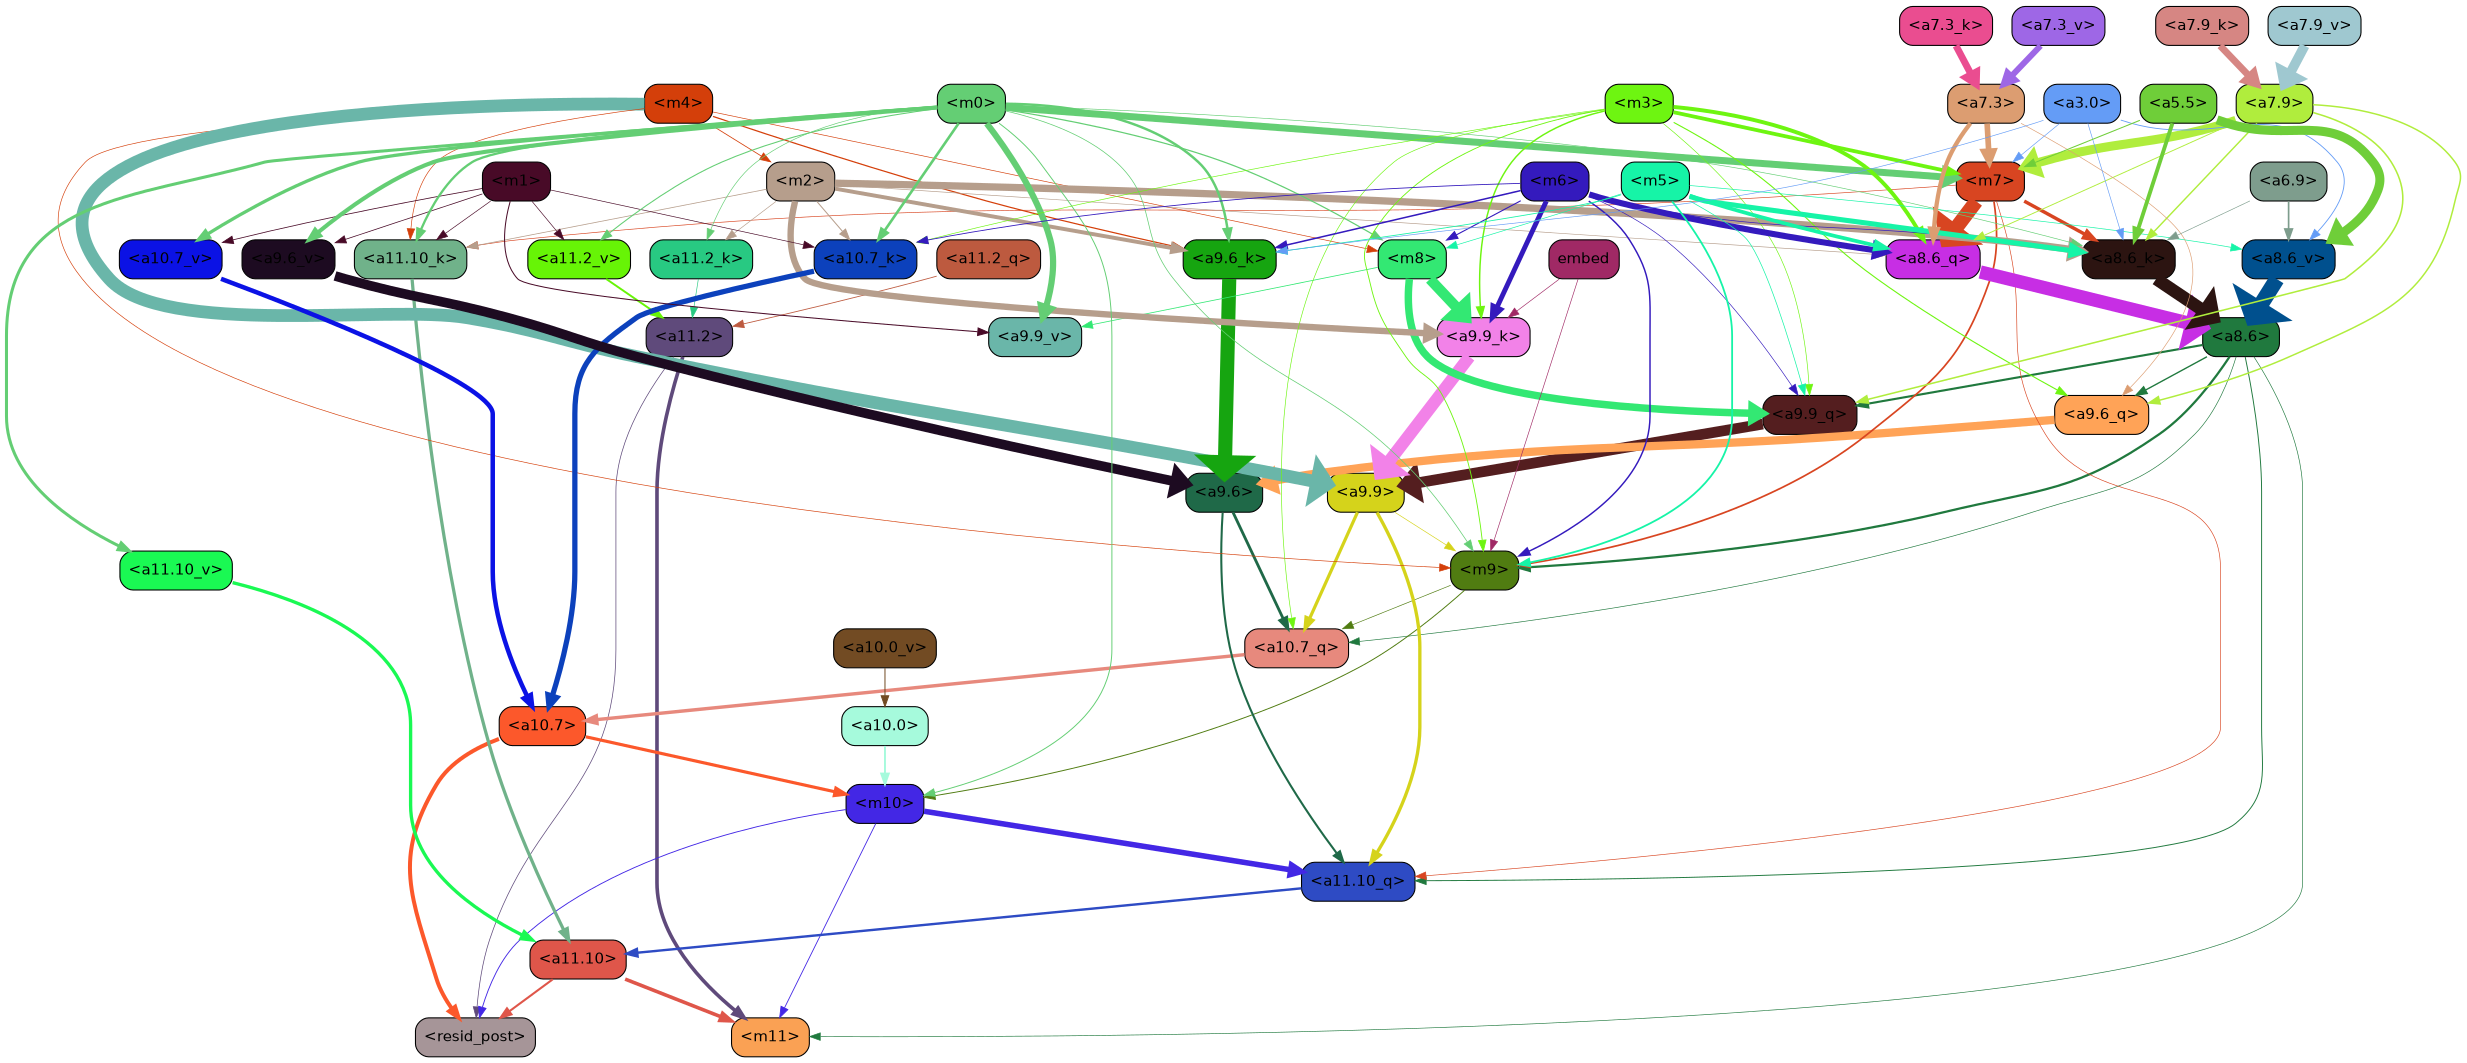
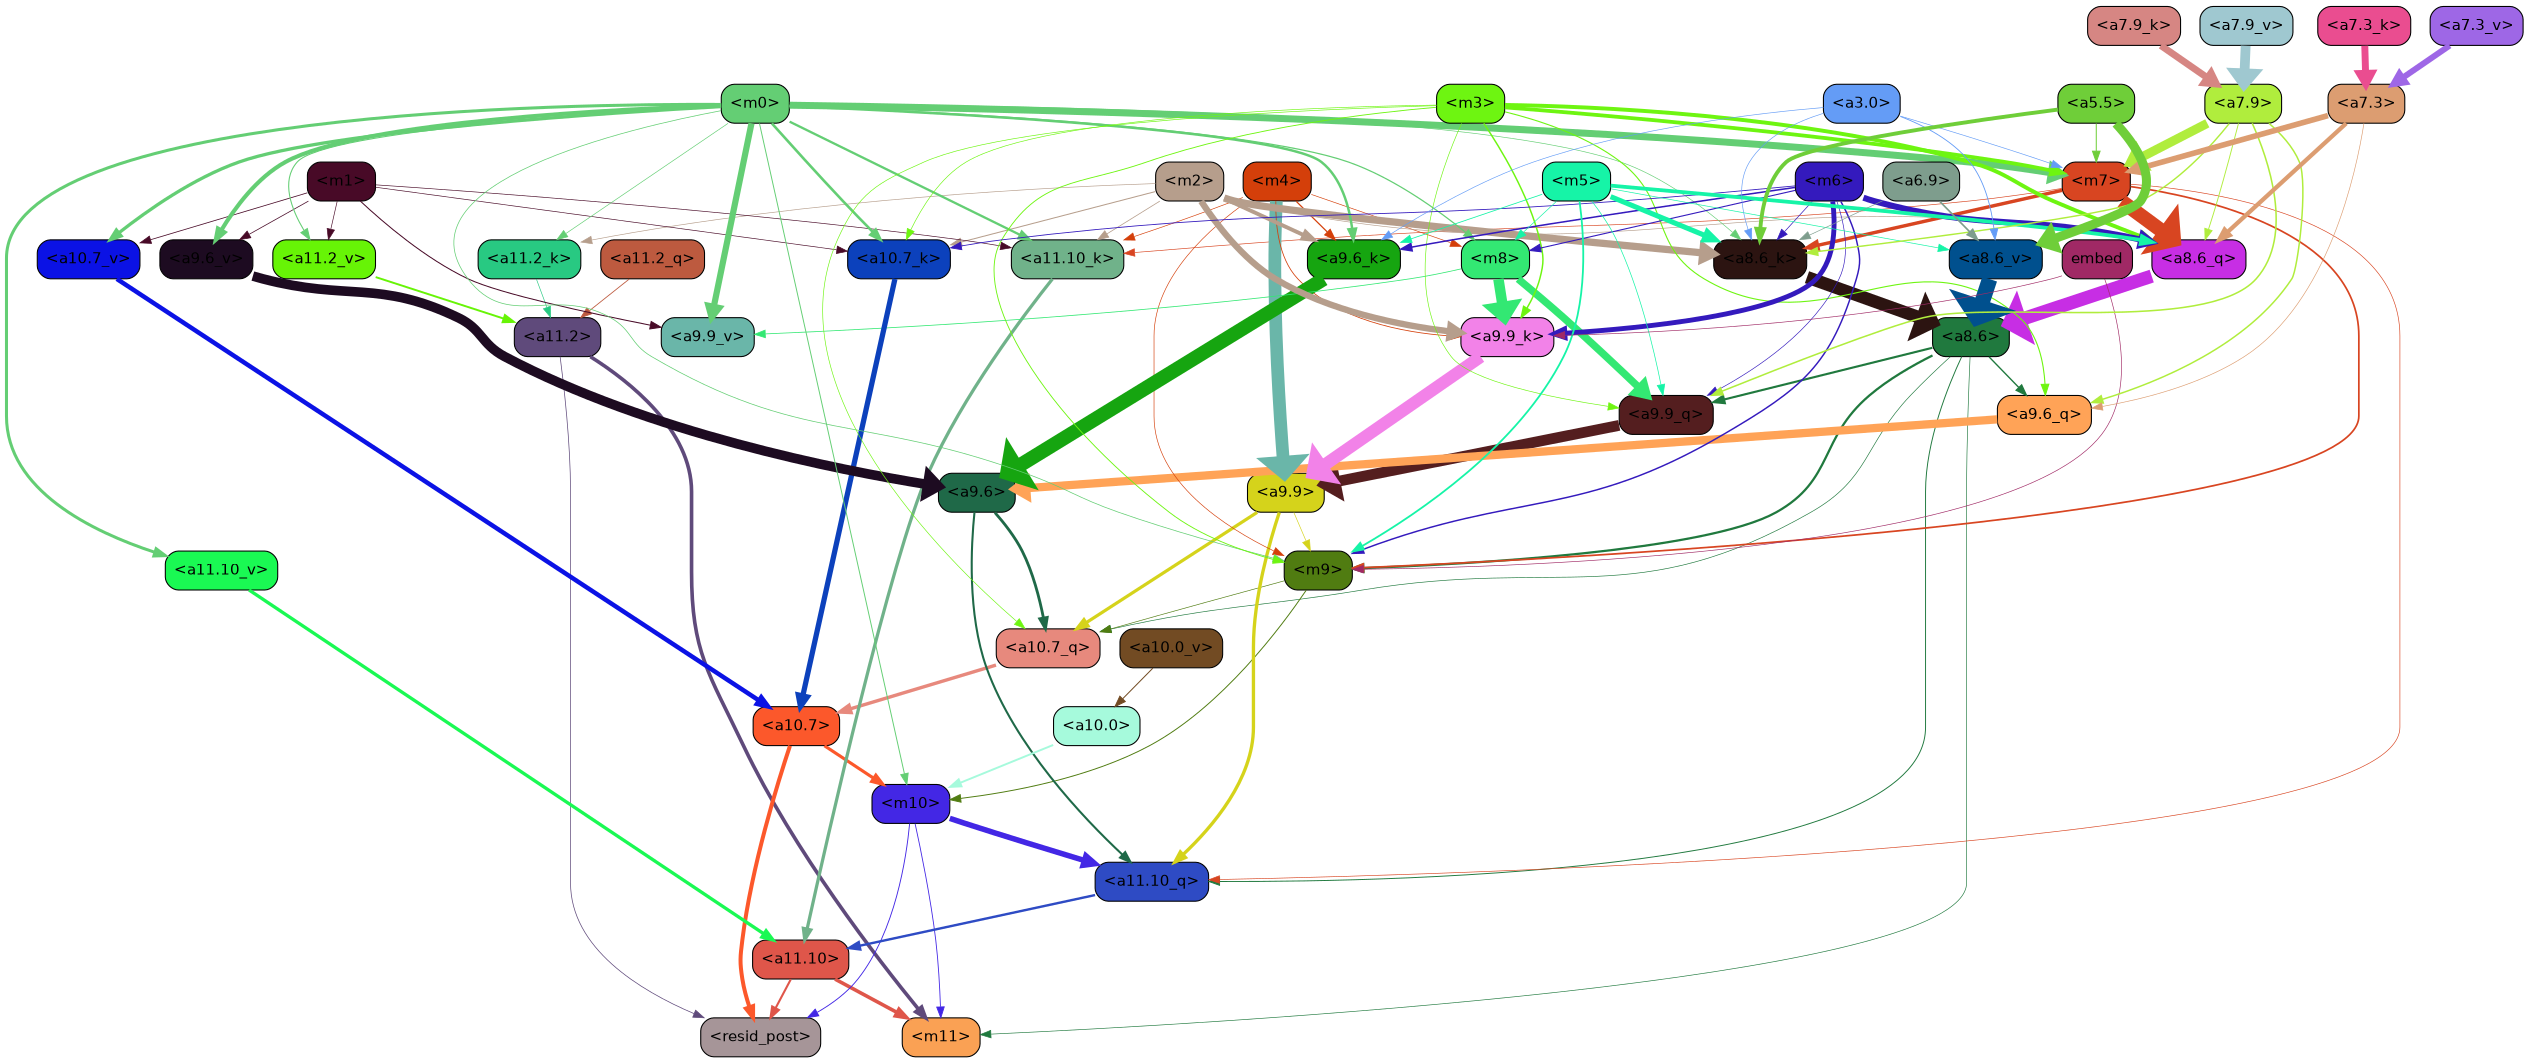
edge "<m4>" -> "<m2>": now "<m4>" -> "<a9.9_k>"
